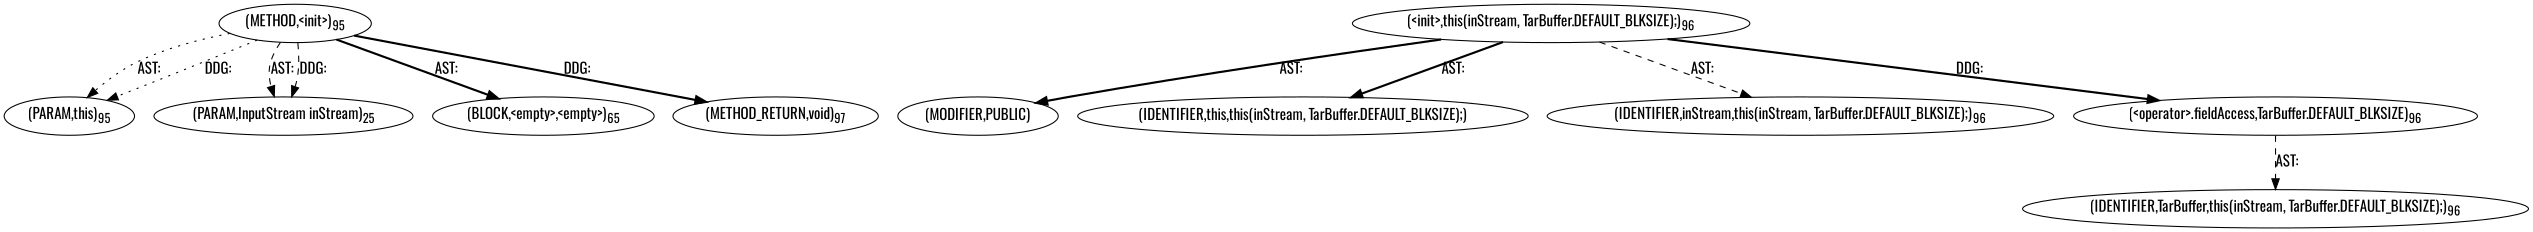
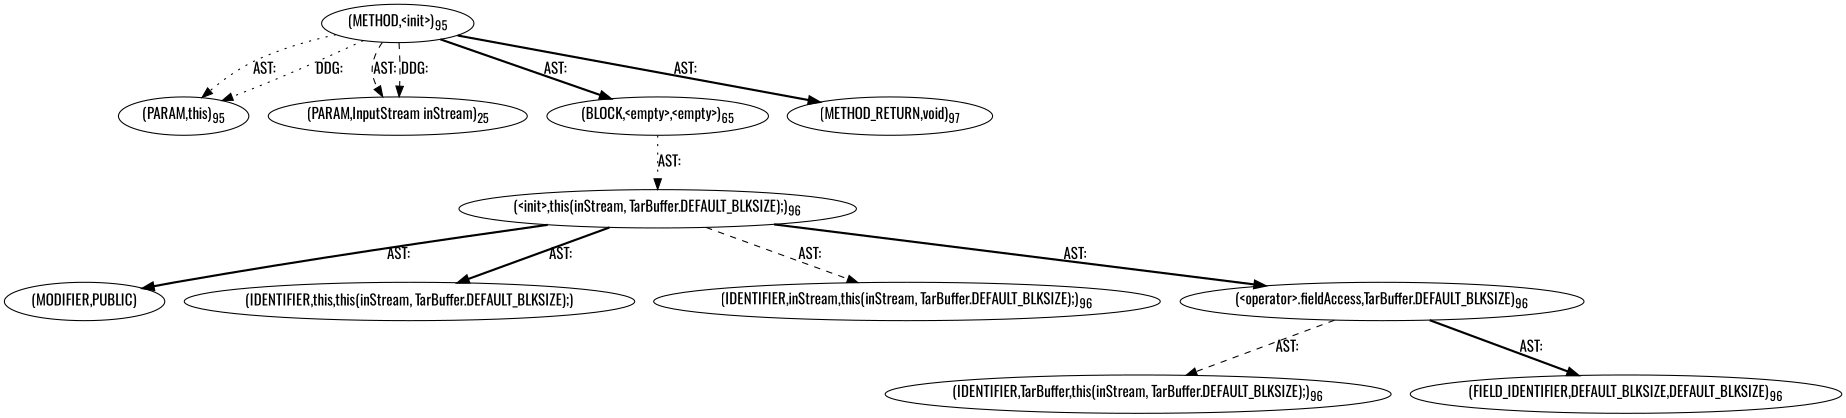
edge "(METHOD,<init>)" -> "(METHOD_RETURN,void)": label "DDG: " -> "AST: "
edge "(<init>,this(inStream, TarBuffer.DEFAULT_BLKSIZE);)" -> "(<operator>.fieldAccess,TarBuffer.DEFAULT_BLKSIZE)": label "DDG: " -> "AST: "
edge "(BLOCK,<empty>,<empty>)" -> "(<init>,this(inStream, TarBuffer.DEFAULT_BLKSIZE);)": added, label "AST:"
node "(FIELD_IDENTIFIER,DEFAULT_BLKSIZE,DEFAULT_BLKSIZE)": added
